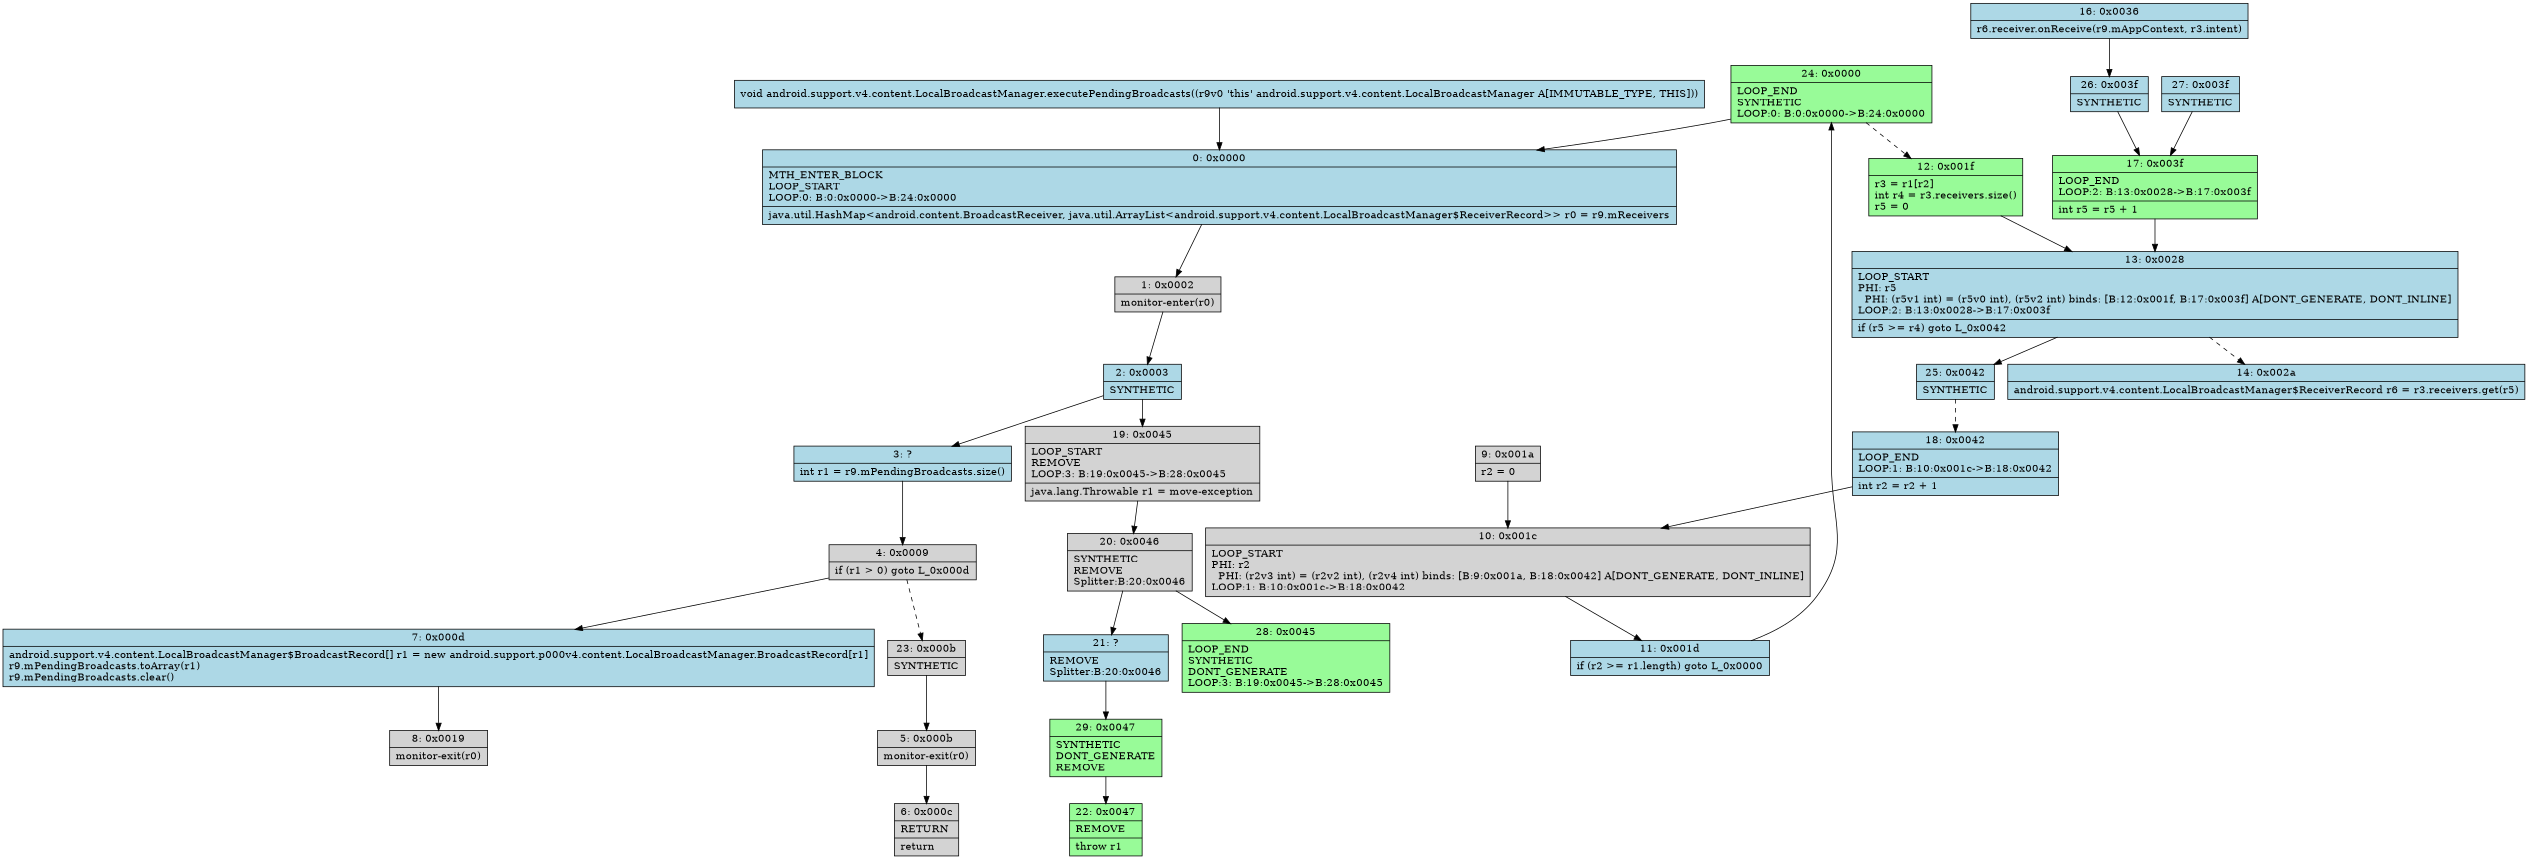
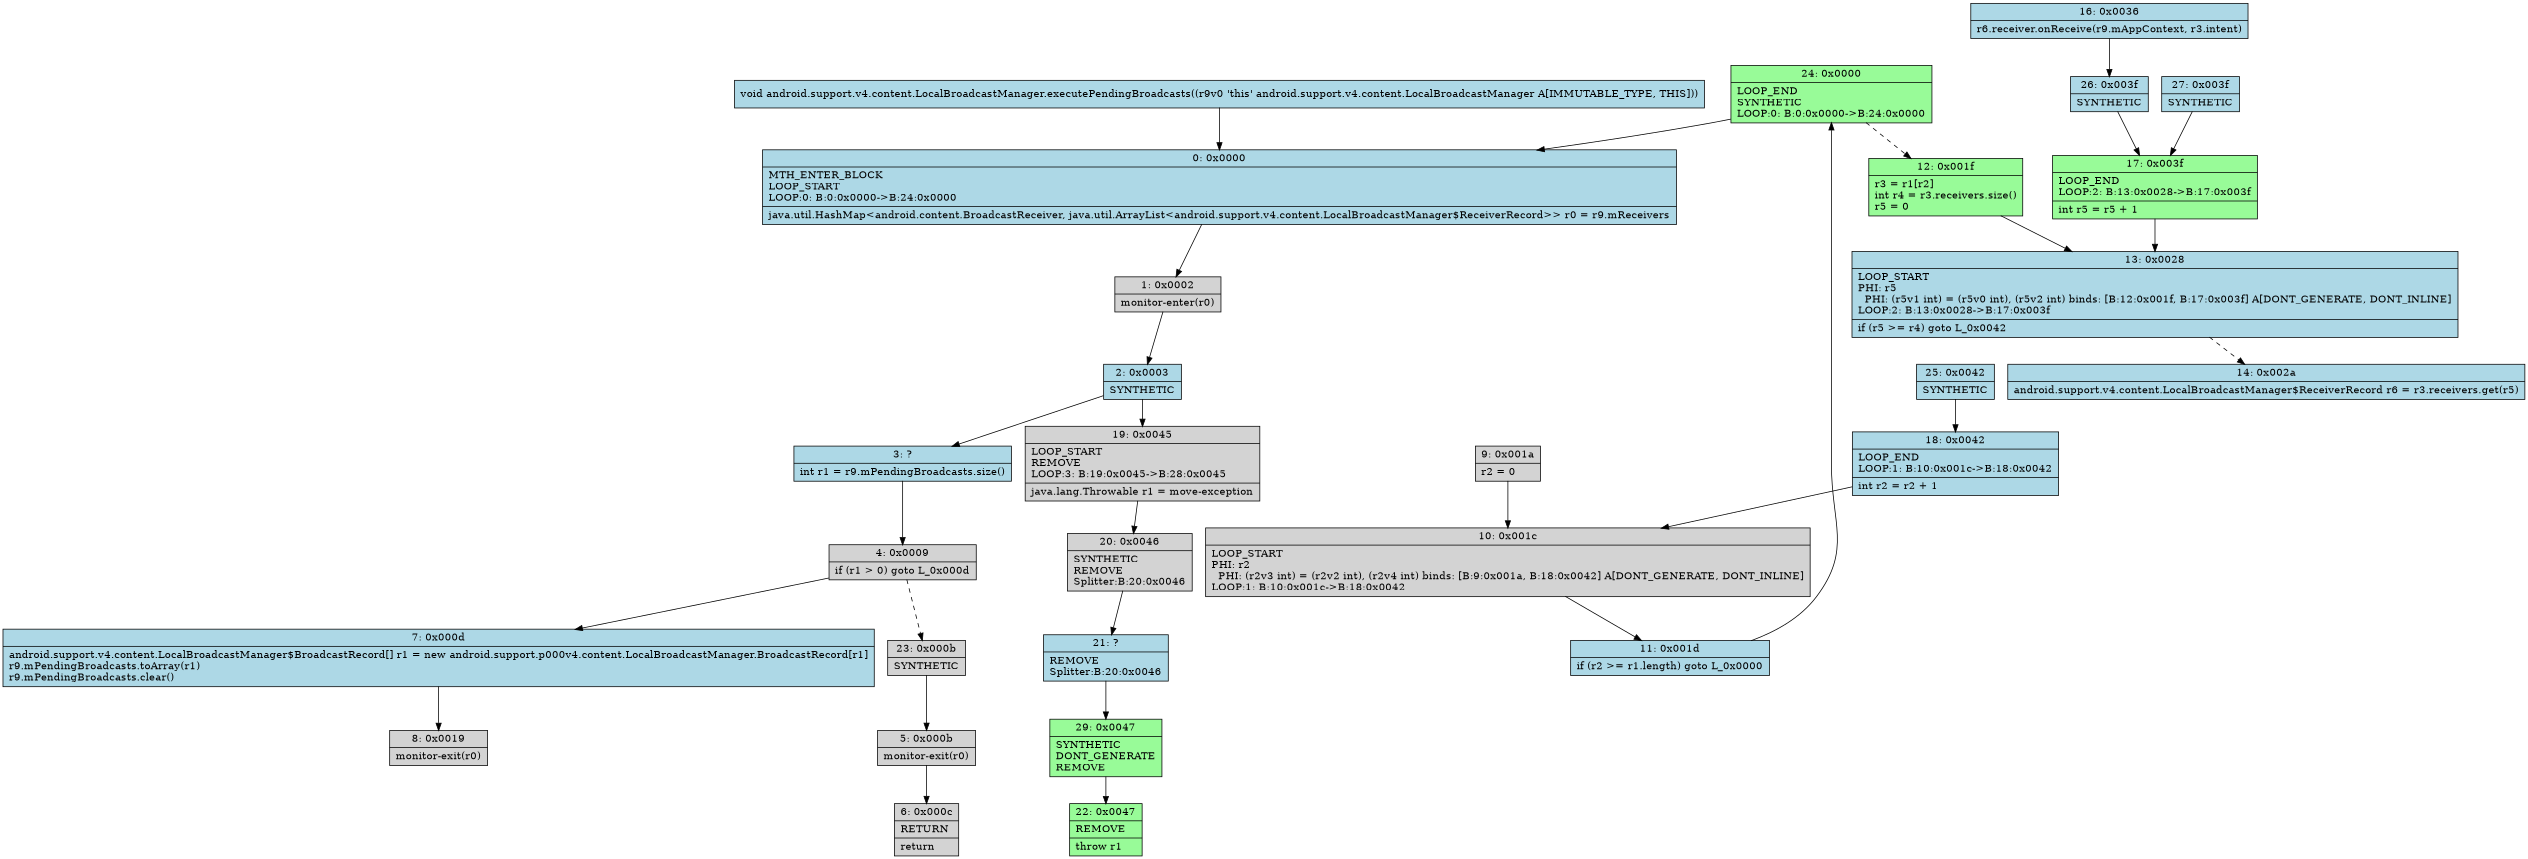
edge "13: 0x0028" -> "25: 0x0042": removed
edge "25: 0x0042" -> "18: 0x0042": style dashed -> solid
node "28: 0x0045": removed
